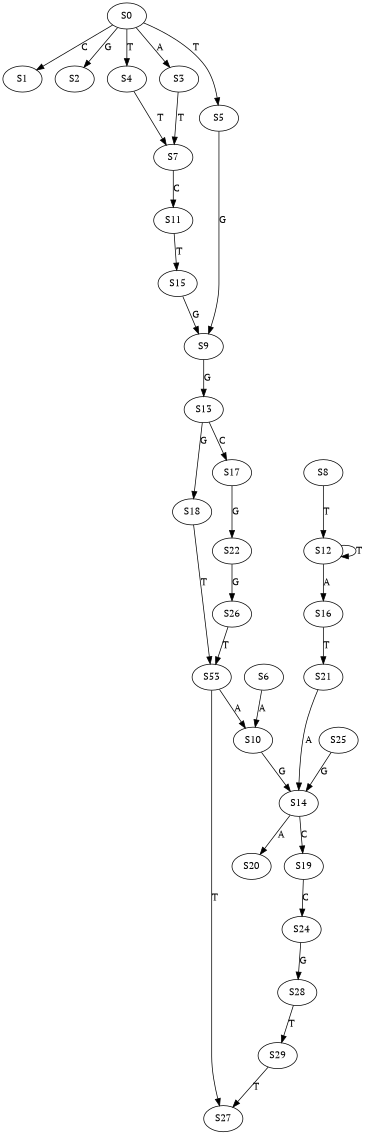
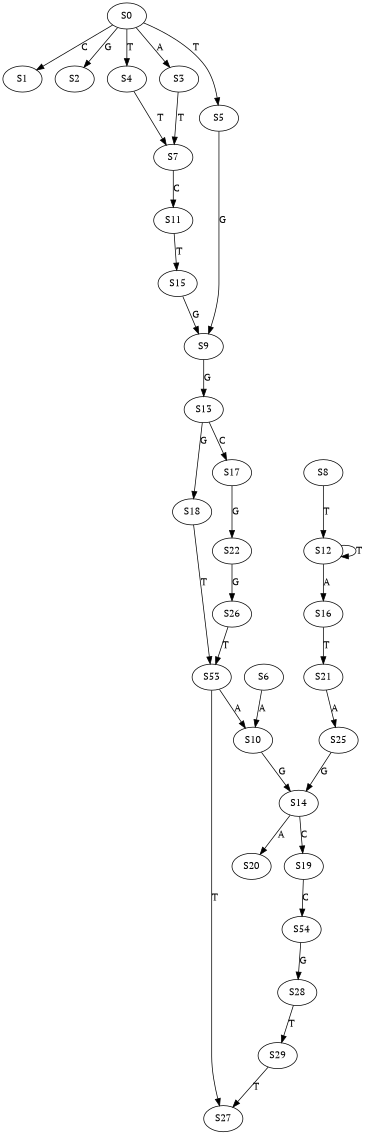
edge "S21" -> "S14": now "S21" -> "S25"
node "S24": label "S24" -> "S54"
